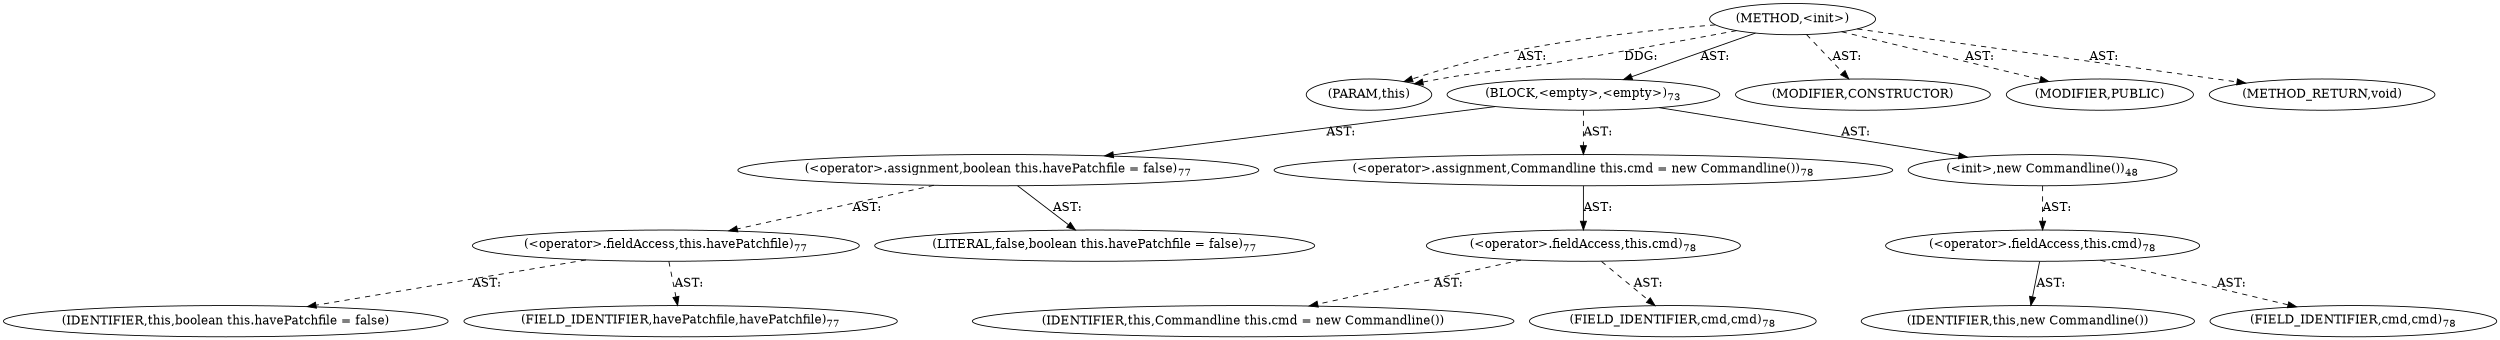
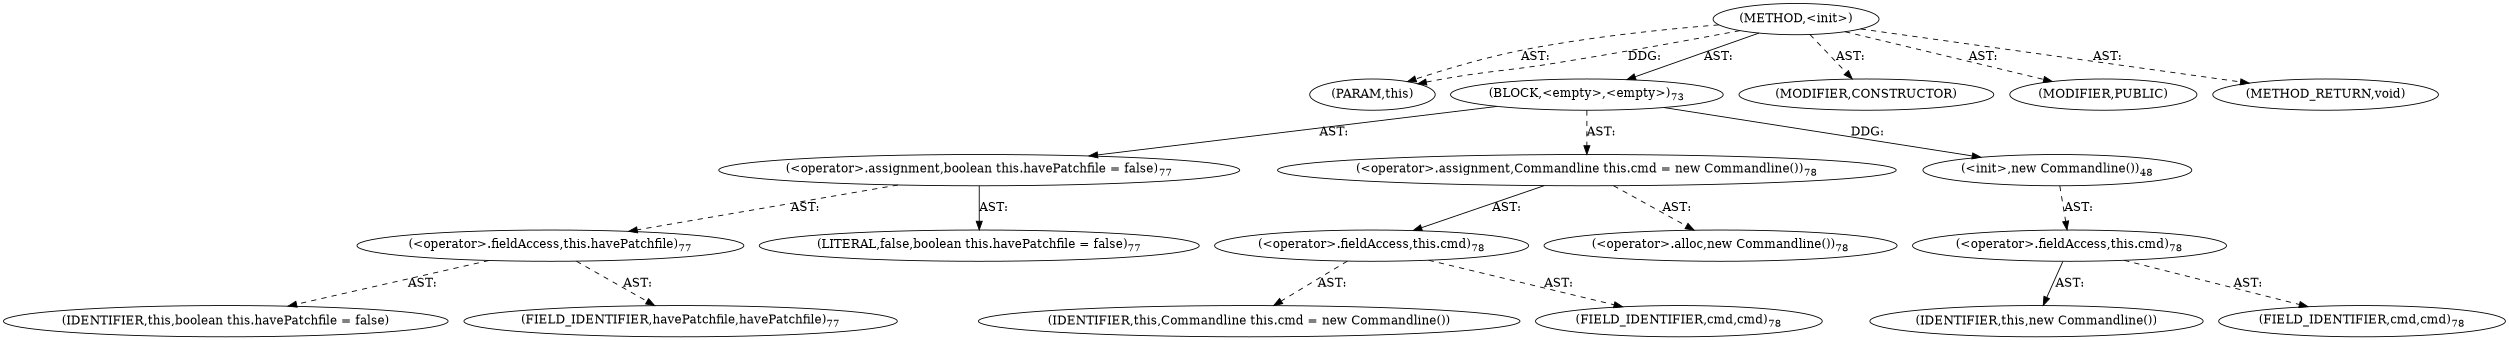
edge "(BLOCK,<empty>,<empty>)" -> "(<init>,new Commandline())": label "AST: " -> "DDG: "
node "(<operator>.alloc,new Commandline())": added
